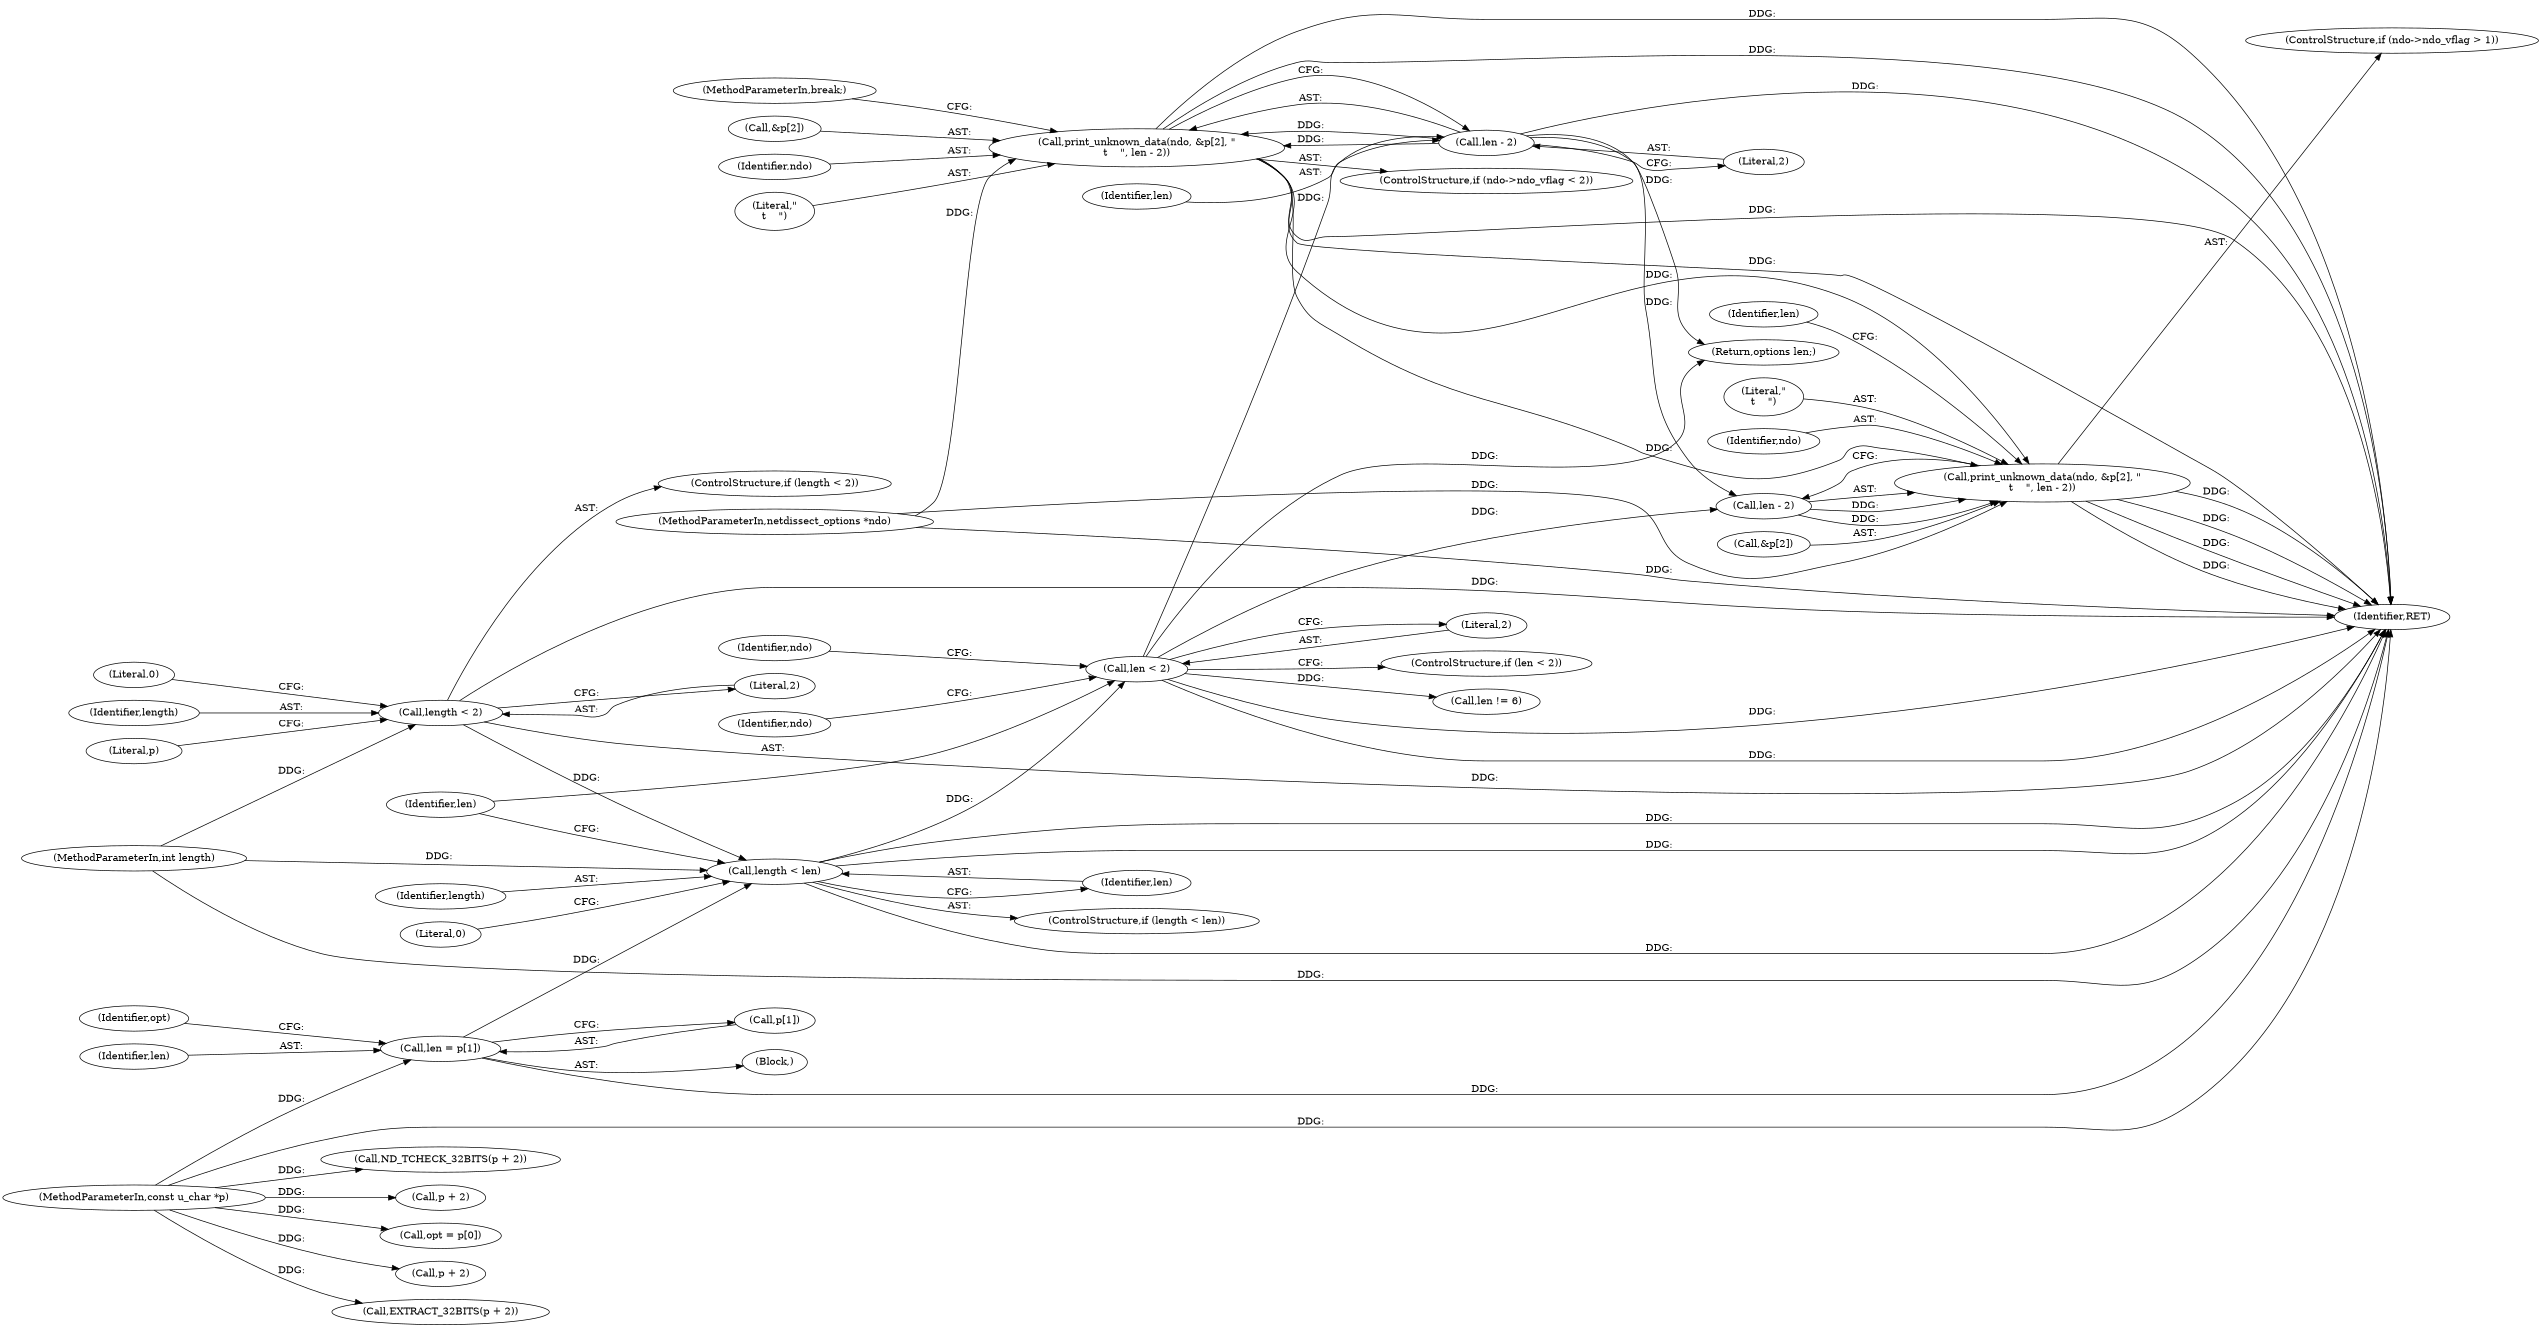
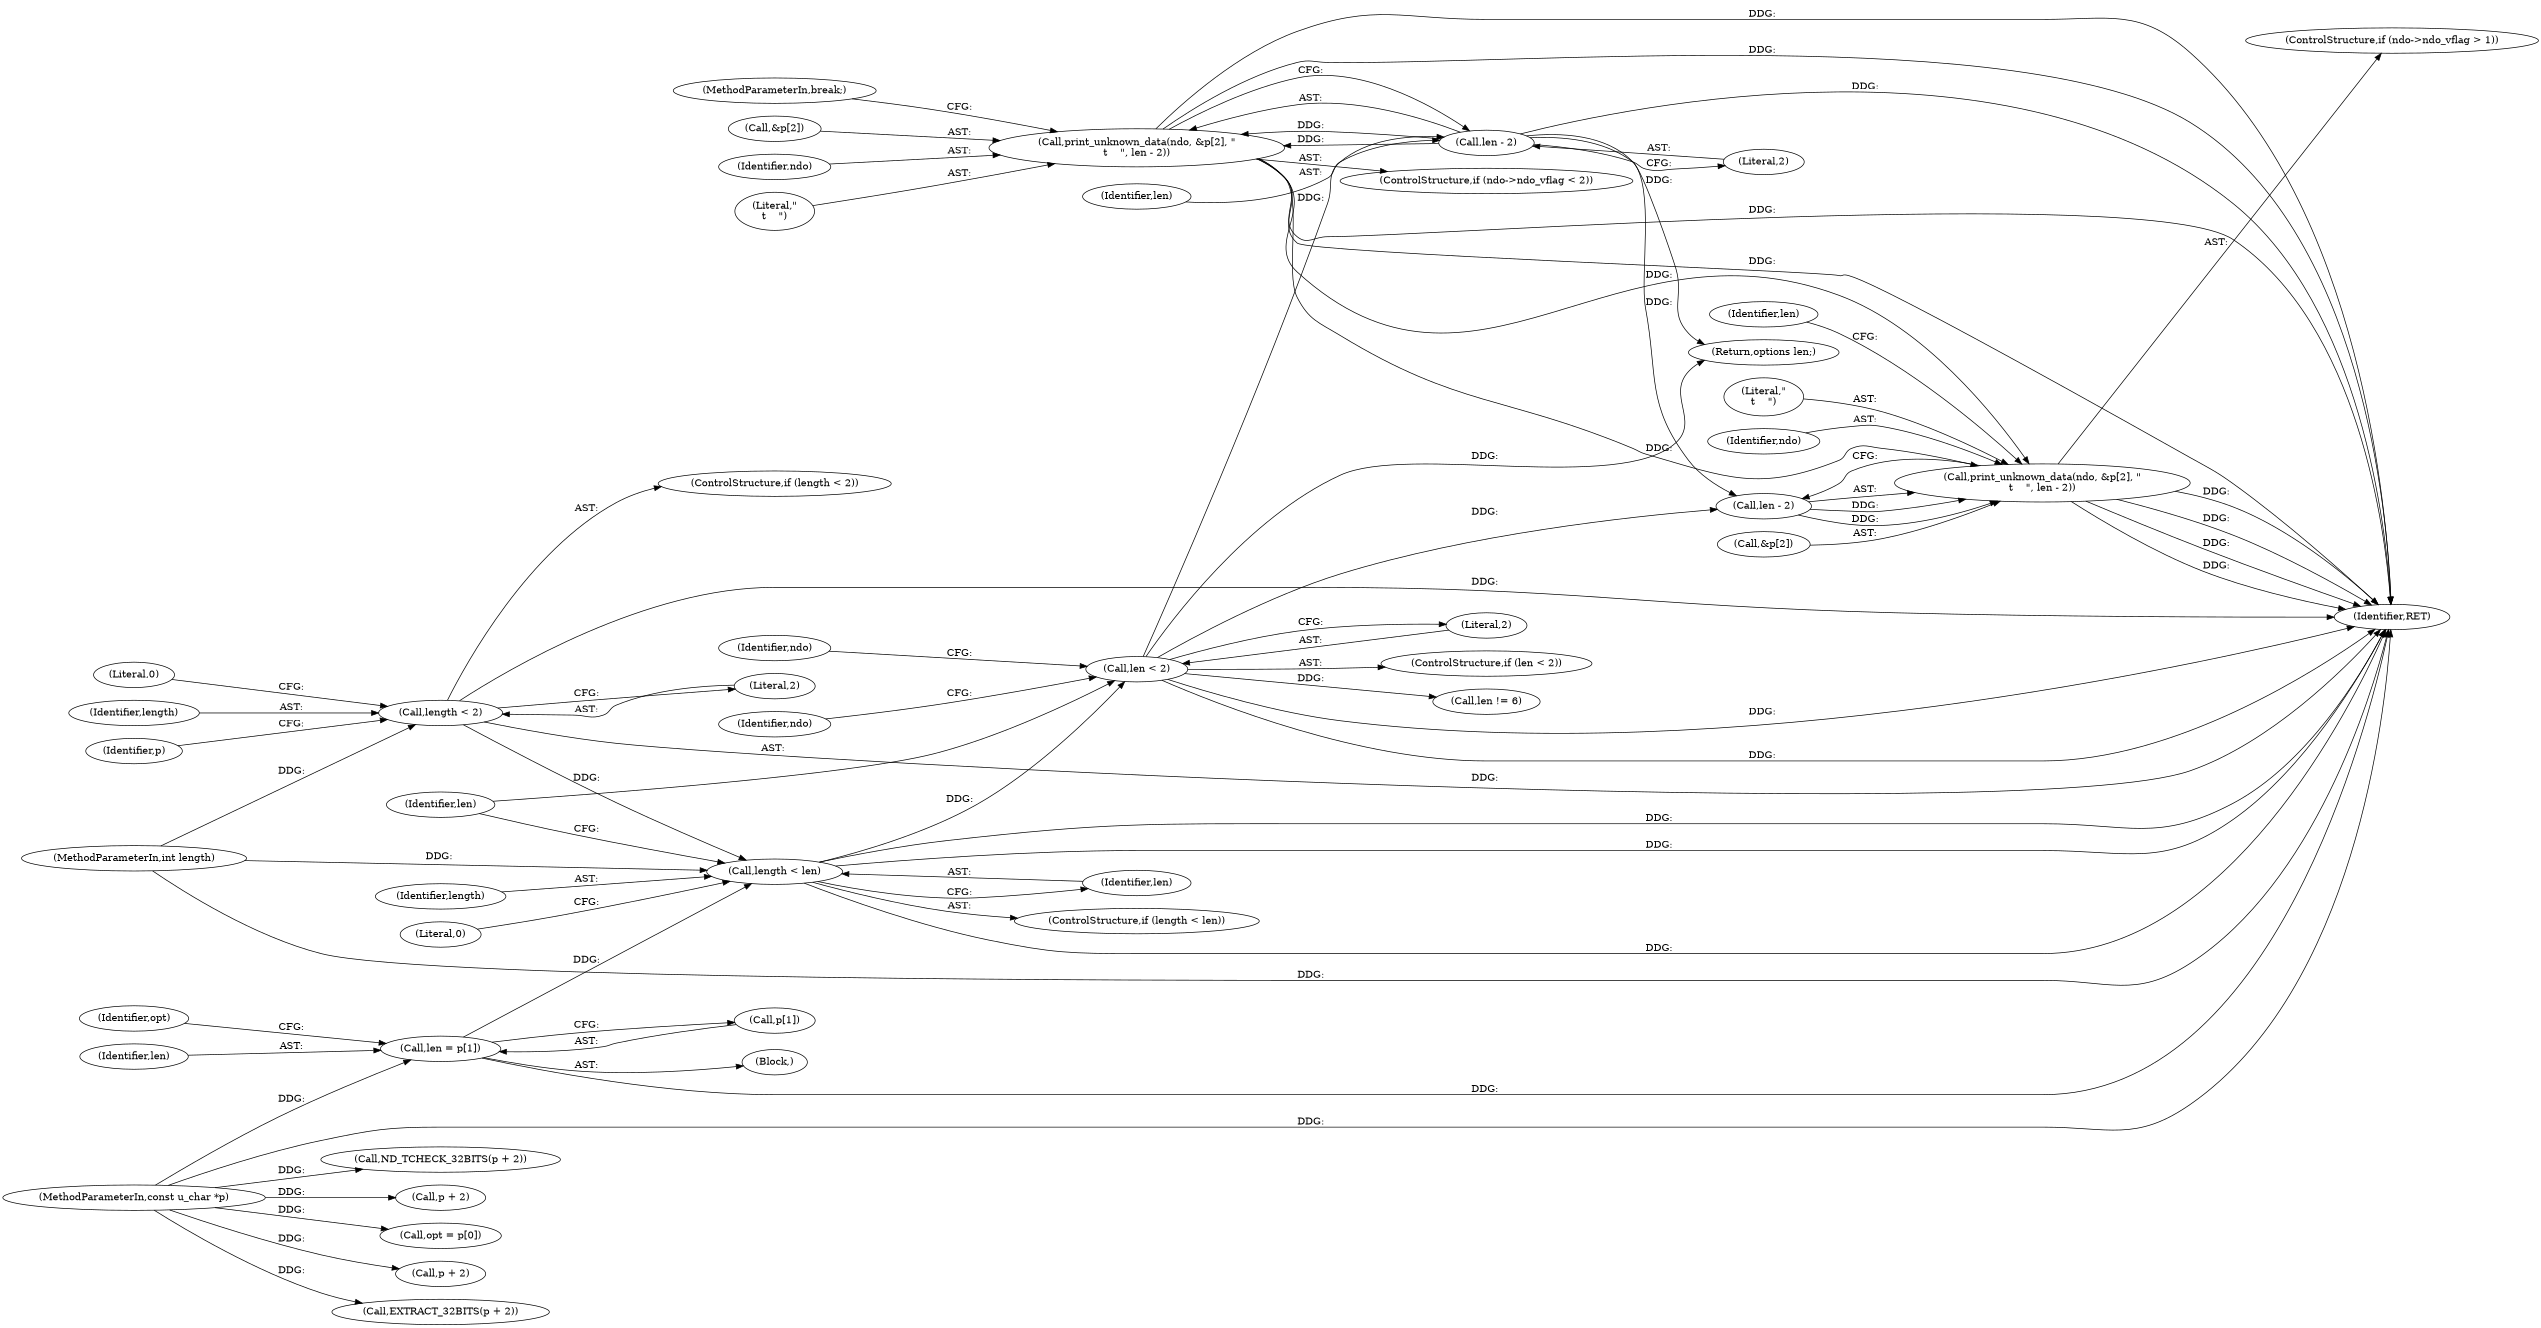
node "(MethodParameterIn,netdissect_options *ndo)": removed
edge "(Call,len < 2)" -> "(ControlStructure,if (len < 2))": label "CFG: " -> "AST: "
node "(Literal,p)": label "(Literal,p)" -> "(Identifier,p)"
